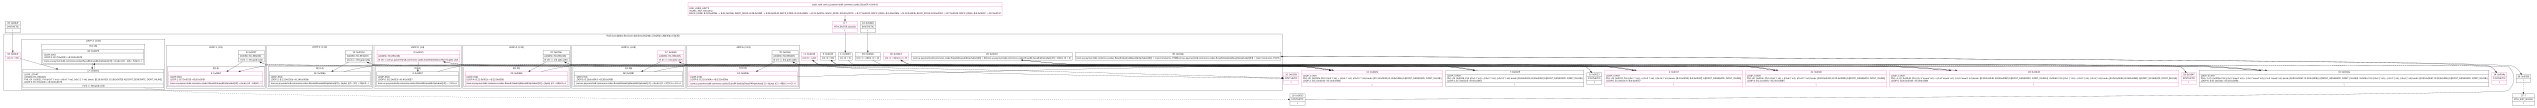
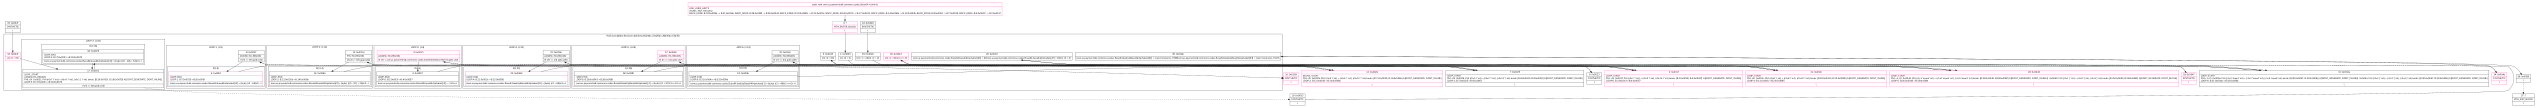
node "13: 0x002d": text "ADDED_TO_REGION" -> "PHI_TO_REGION"
node "11: 0x0029": removed
edge "7: 0x0025" -> "9: 0x005f": reversed
node "12: 0x002b": text "LOOP_START" -> "INLINE_START"
node "33: 0x009b": color deeppink -> black
